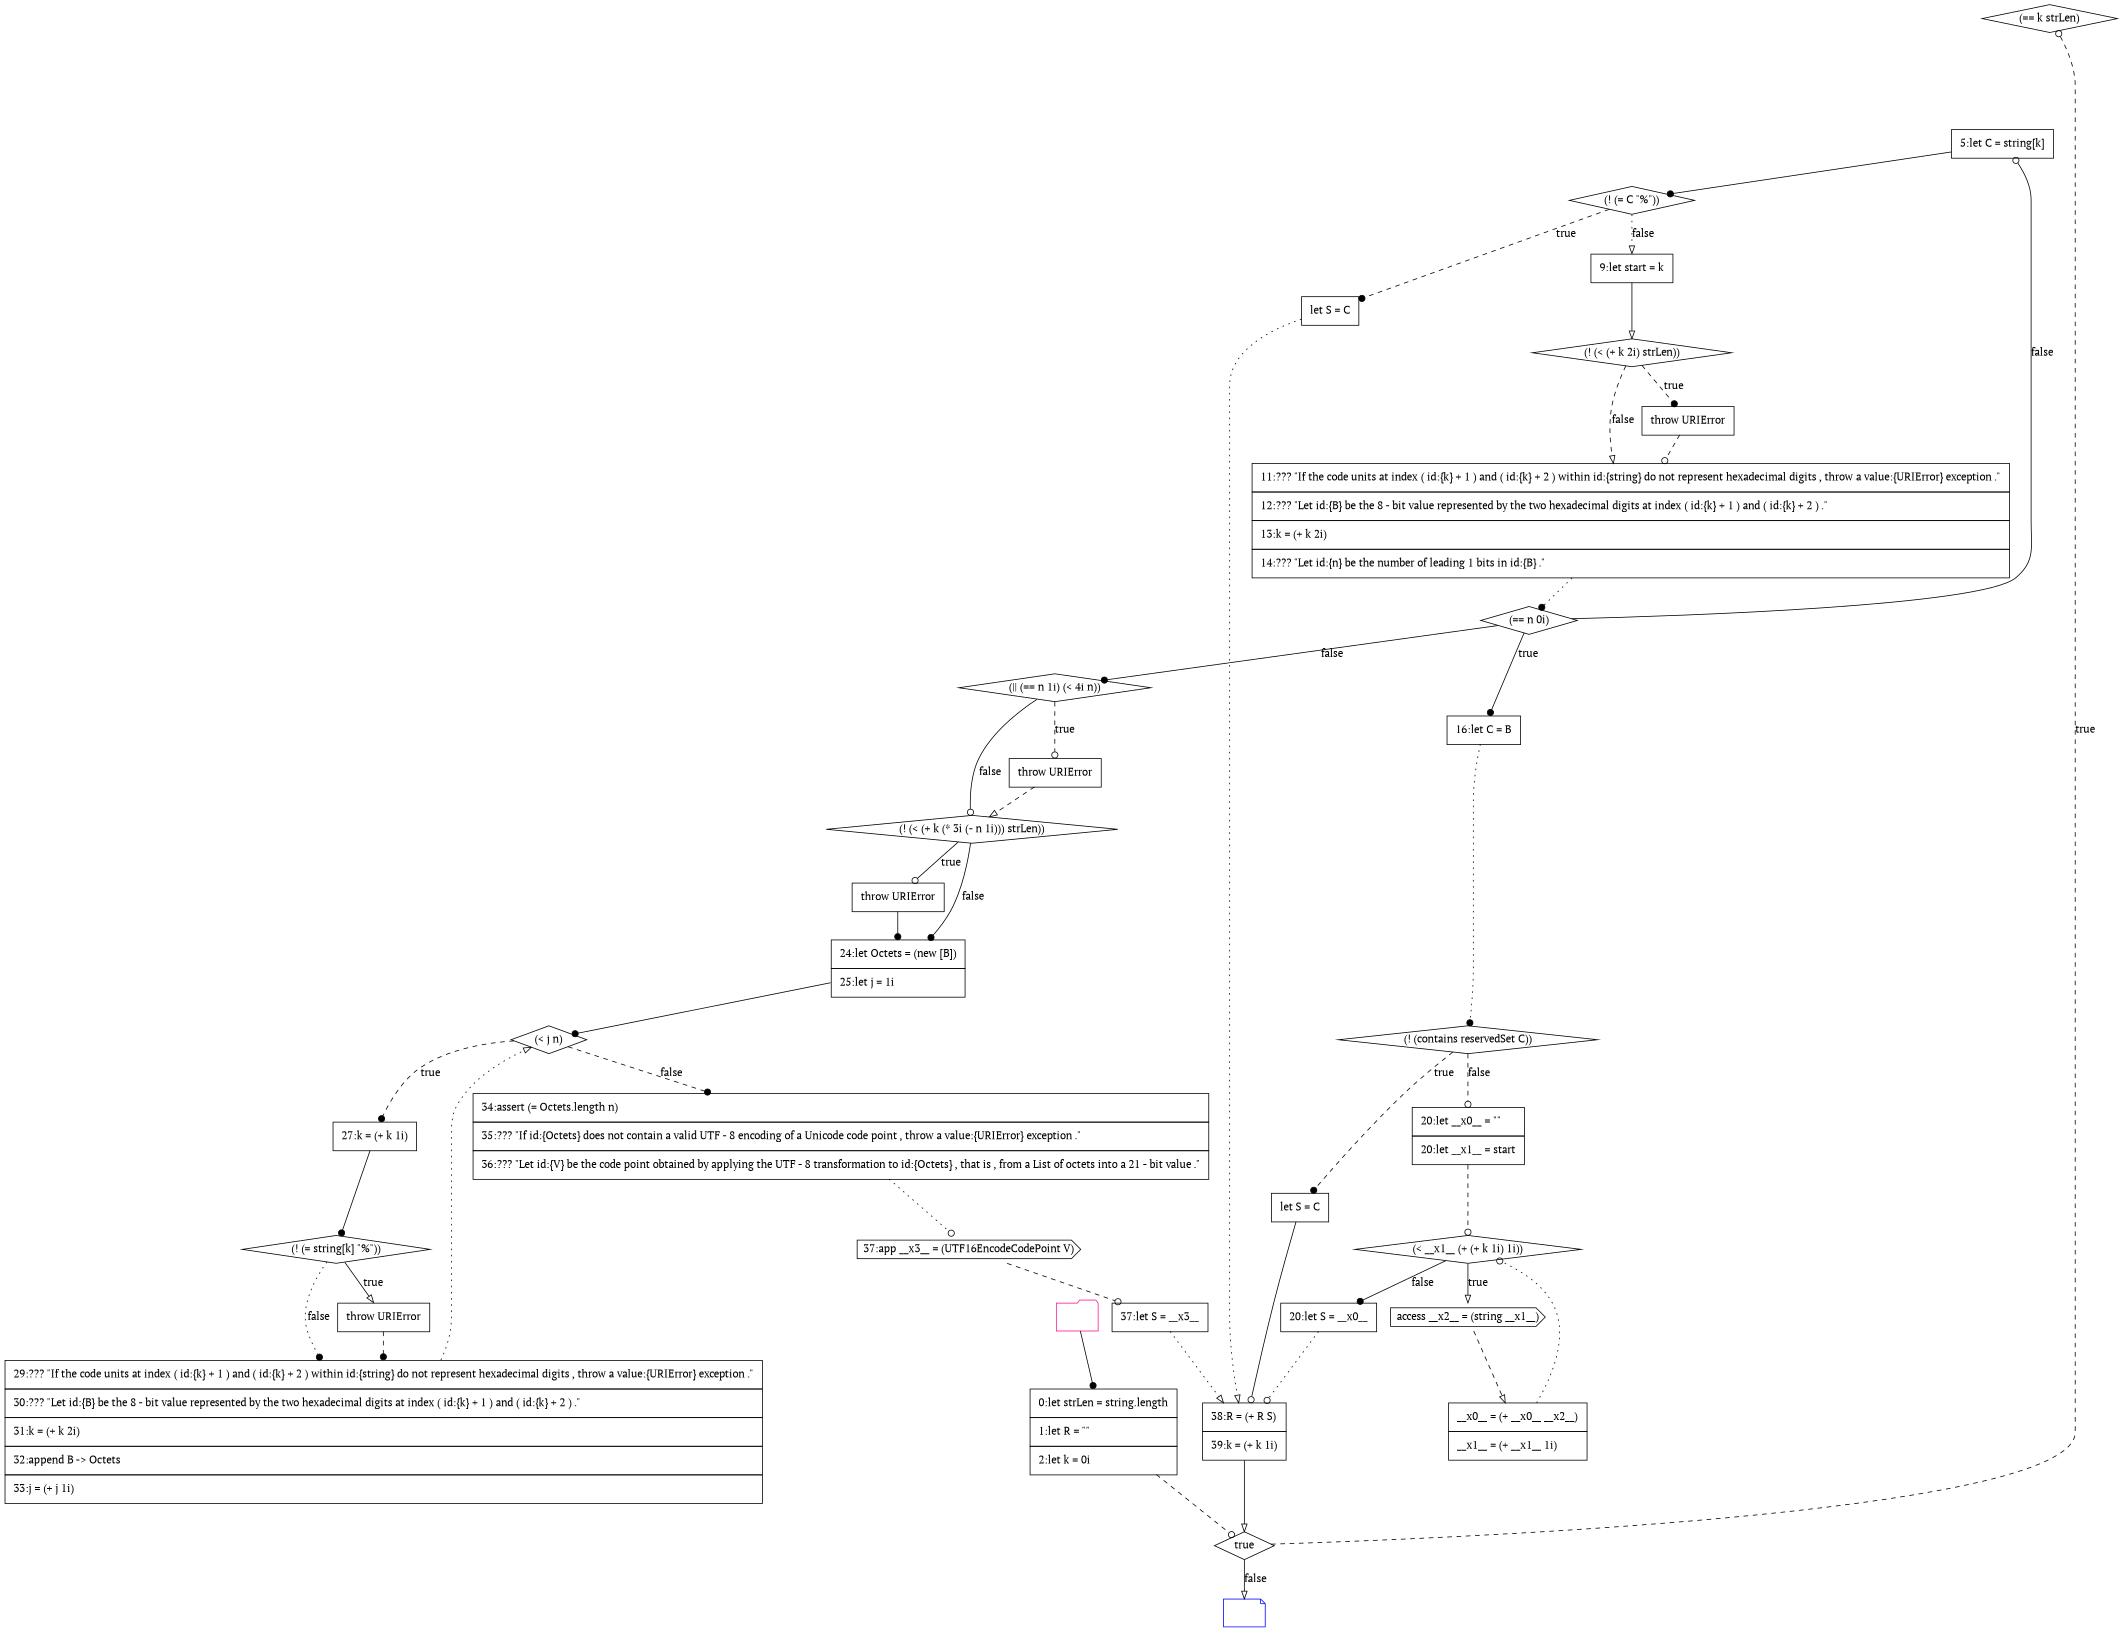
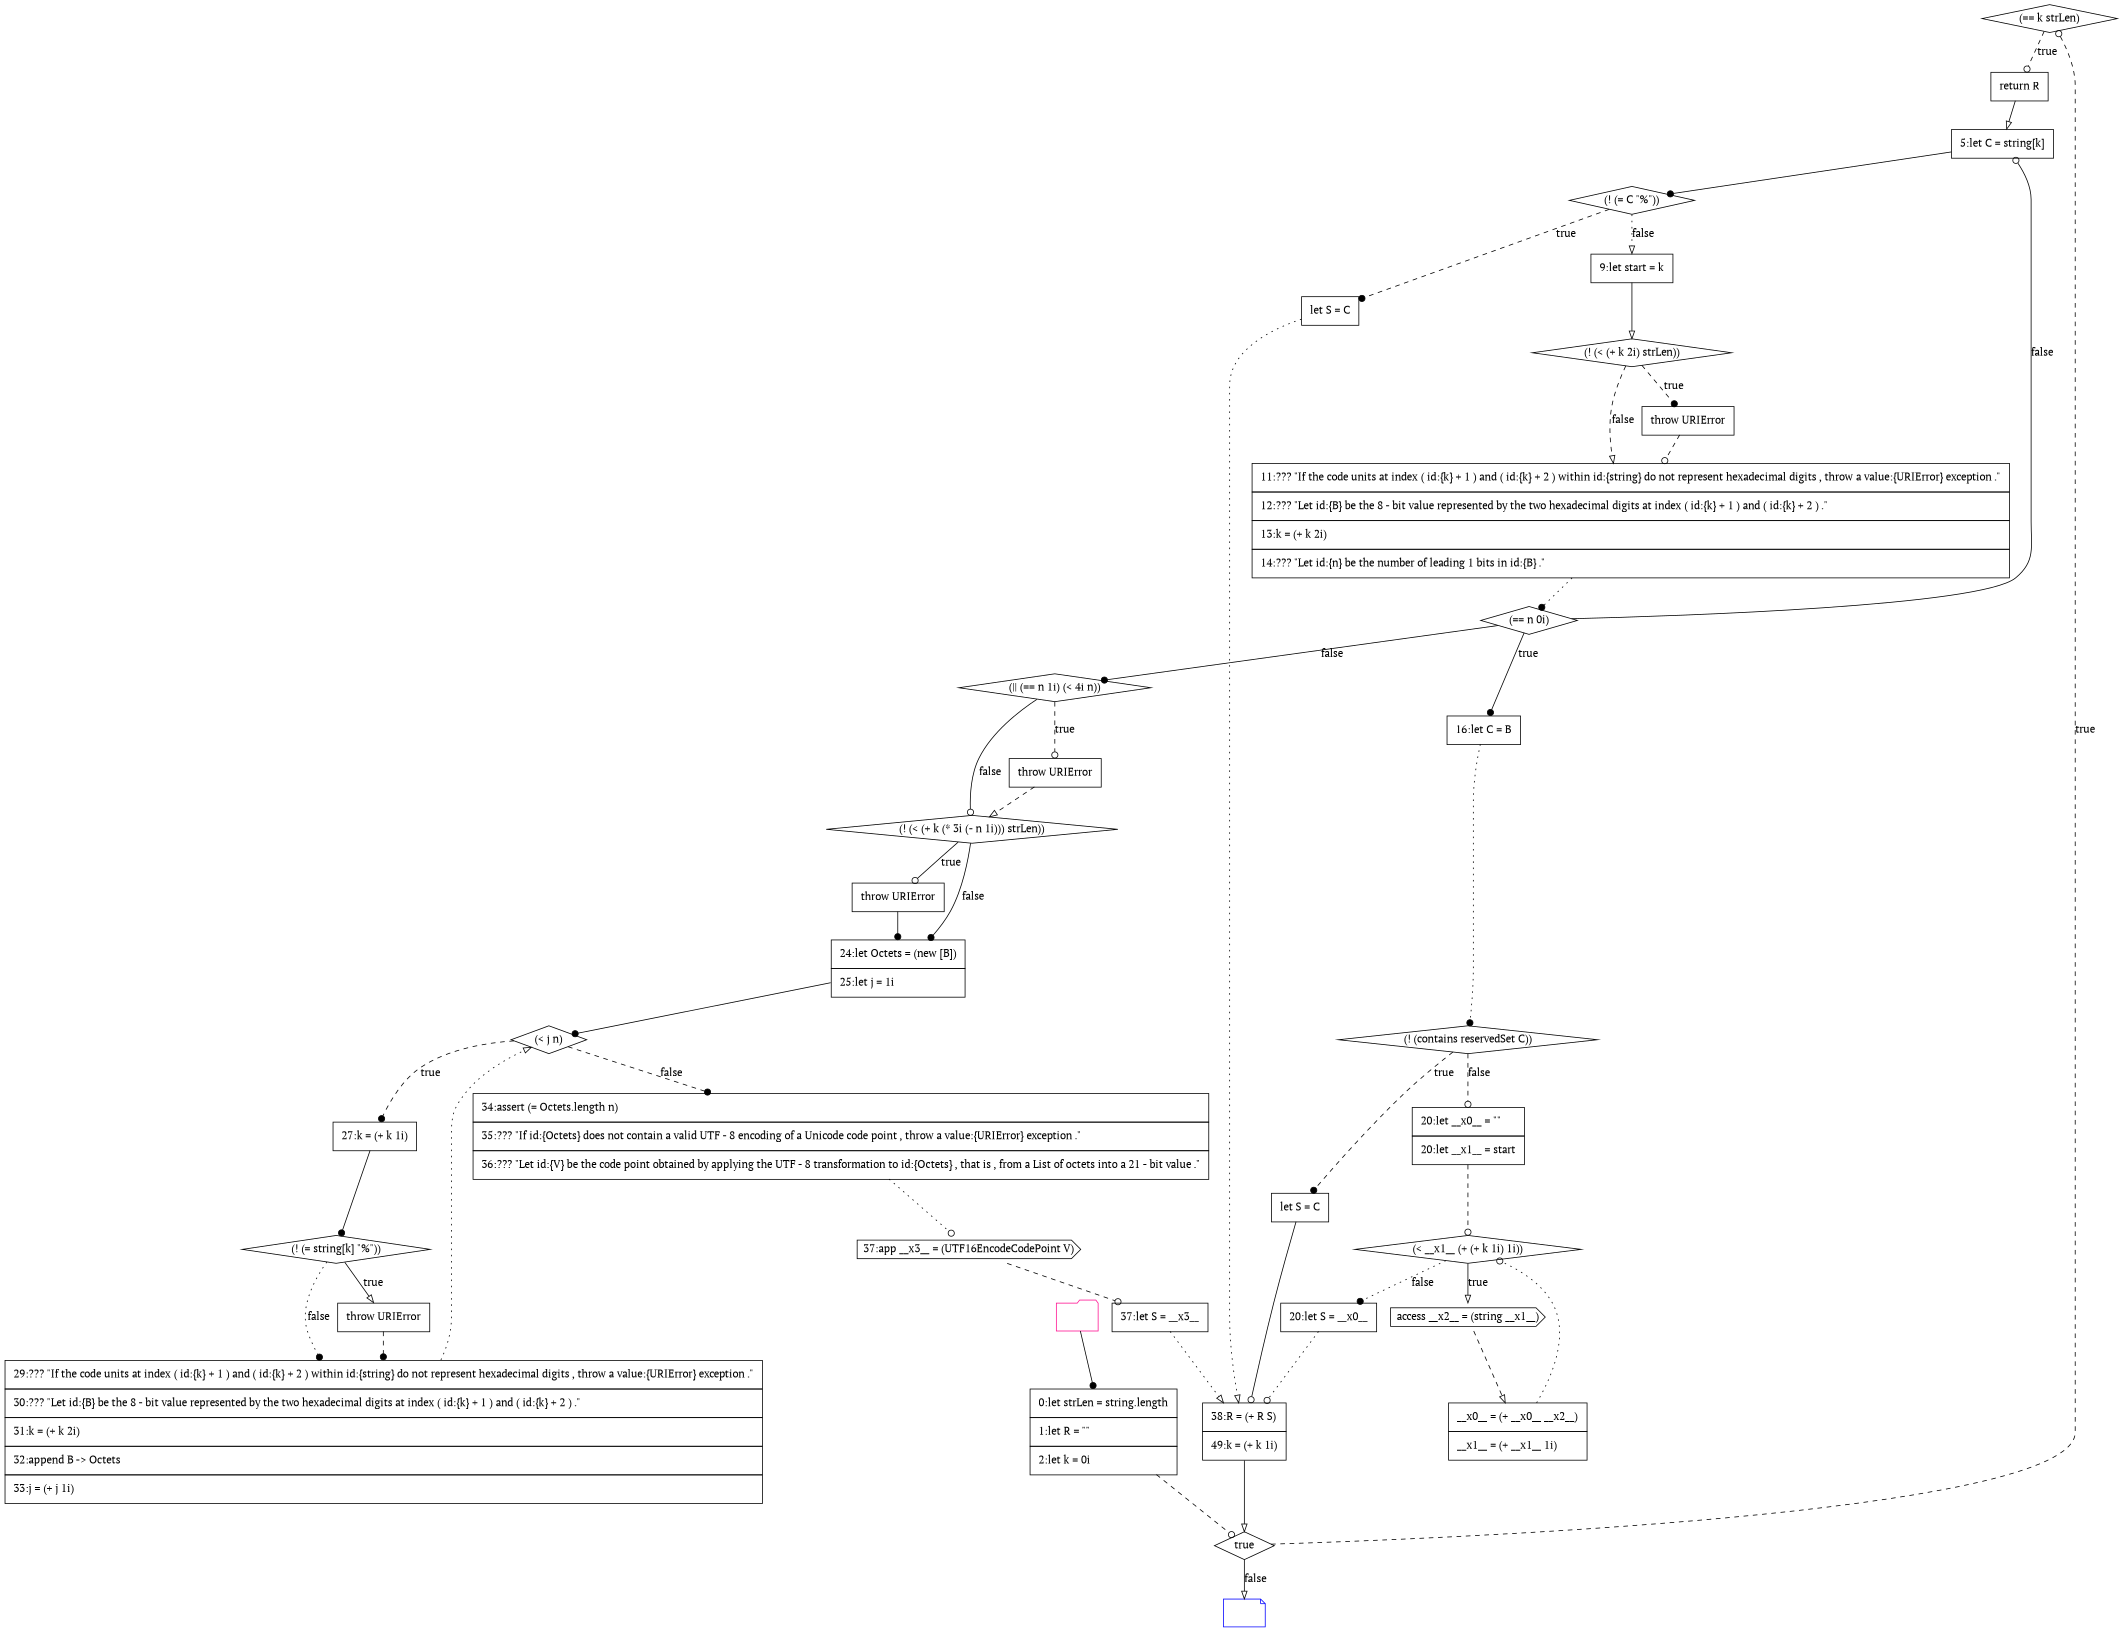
node "return R": added
edge "(< __x1__ (+ (+ k 1i) 1i))" -> "20:let S = __x0__": style solid -> dotted
node "38:R = (+ R S)": text "39:k = (+ k 1i)" -> "49:k = (+ k 1i)"
